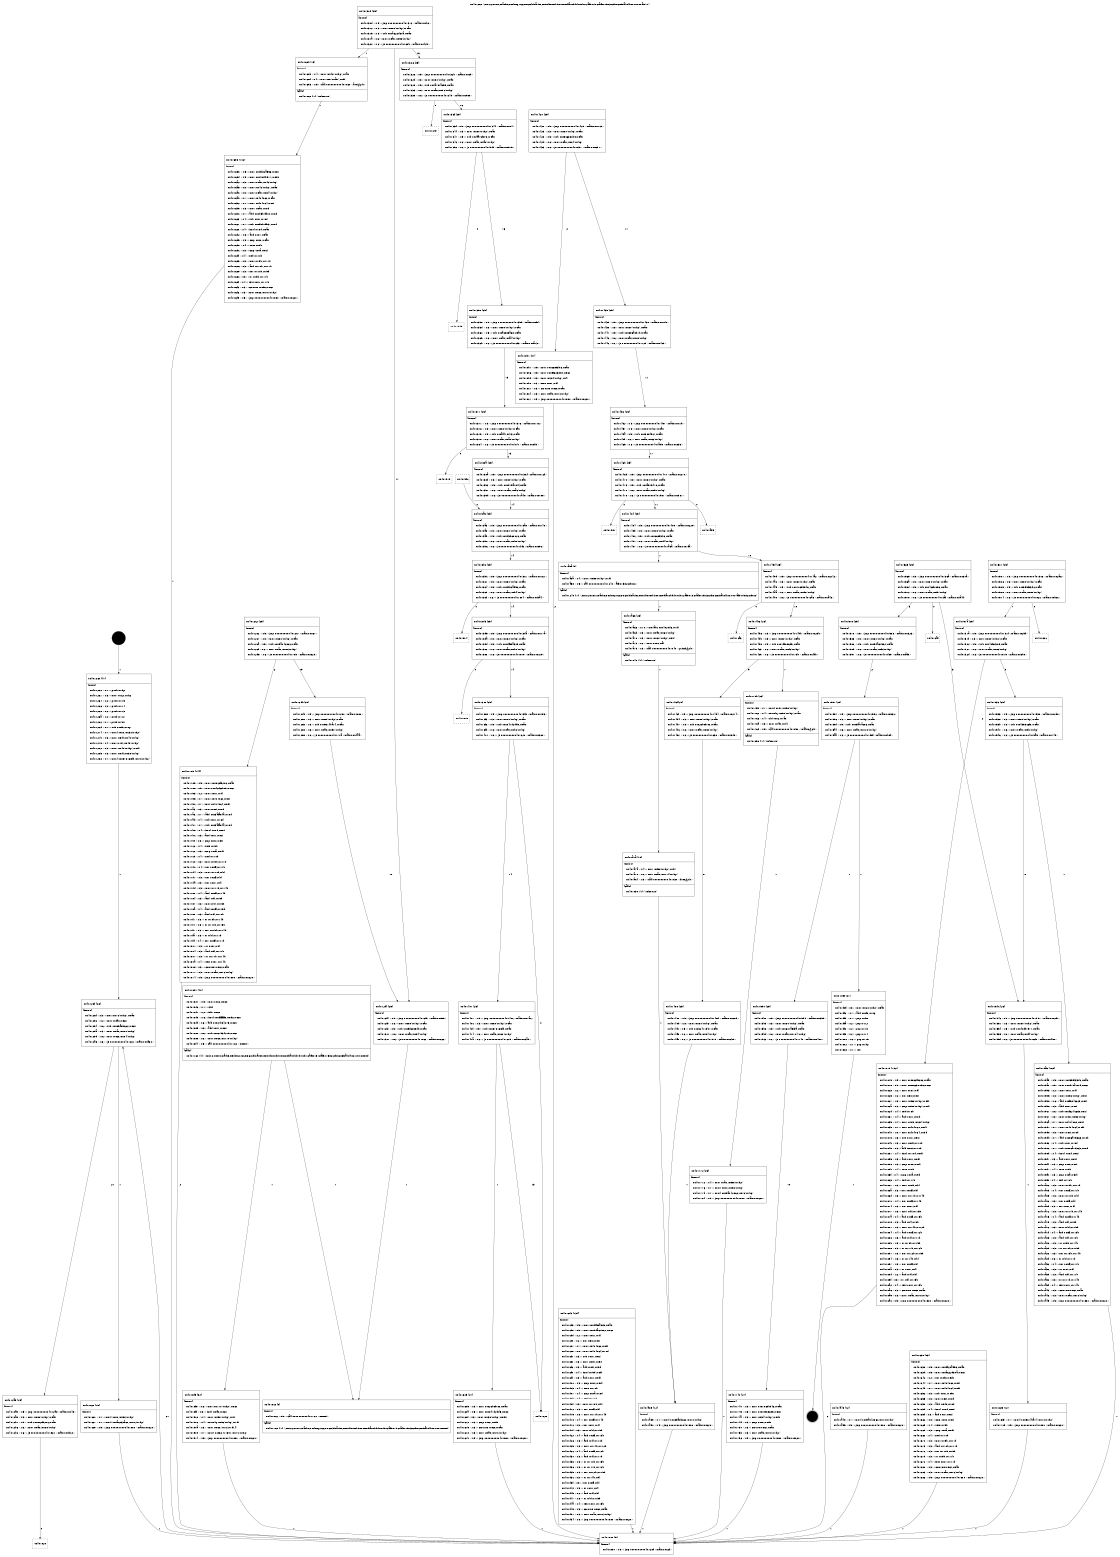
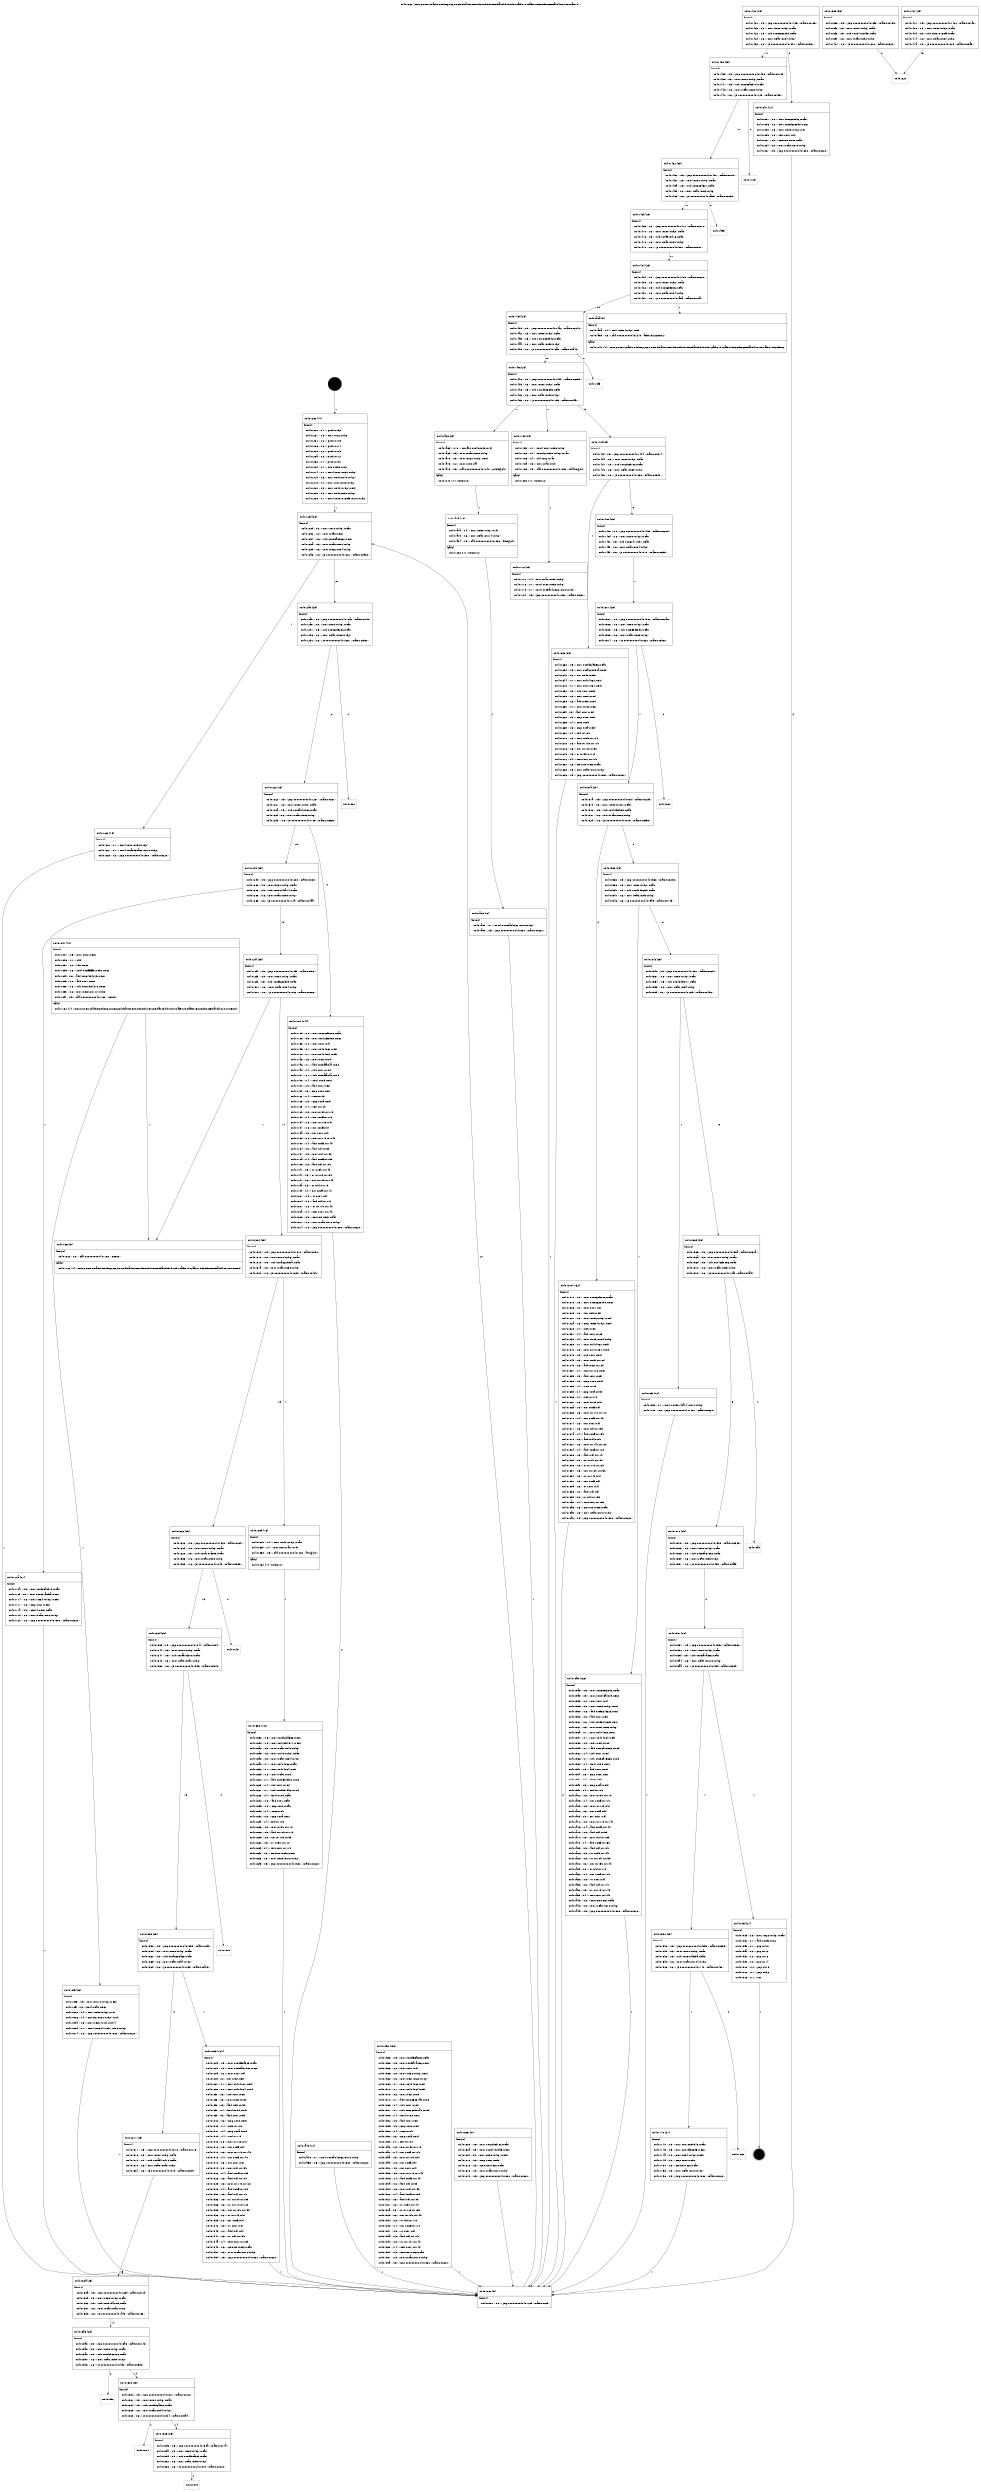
node "0x401725": added
edge "0x401358 [25]" -> "0x401371 [25]": label " 15" -> " 2"
node "0x401b1b": removed
edge "0x401bfc" -> "0x4013a3 [25]": reversed
edge "0x40146b [25]" -> "0x401a95": now "0x401452 [25]" -> "0x401a95"
edge "0x40130d [25]" -> "0x4012f4 [25]": reversed
node "0x401be1": removed
edge "0x4014cf [25]" -> "0x401638 [83]": added, label "1"
edge "0x401a5a [9]" -> "0x401a63 [23]": now "0x4014b6 [25]" -> "0x401a63 [23]"
edge "0x4013d5 [25]" -> "0x4013ee [25]": removed, label "14"
edge "0x4012a9 [25]" -> "0x4012c2 [25]": added, label "21"
edge "0x401565 [25]" -> "0x40154c [25]": reversed
edge "0x4013ee [25]" -> "0x401407 [25]": removed, label "14"
edge "0x4015b0 [25]" -> "0x401740 [27]": label " 10" -> " 1"
edge "0x401407 [25]" -> "0x401605 [27]": removed, label "1"
edge "0x4014e8 [25]" -> "0x401a89 [12]": now "0x4014e8 [25]" -> "0x401501 [25]"
node "0x40170a [27]": added
edge "0x401358 [25]" -> "0x401cd3 [134]": added, label "1"
node "0x401d59 [150]": added
node "0x4015c9": added
